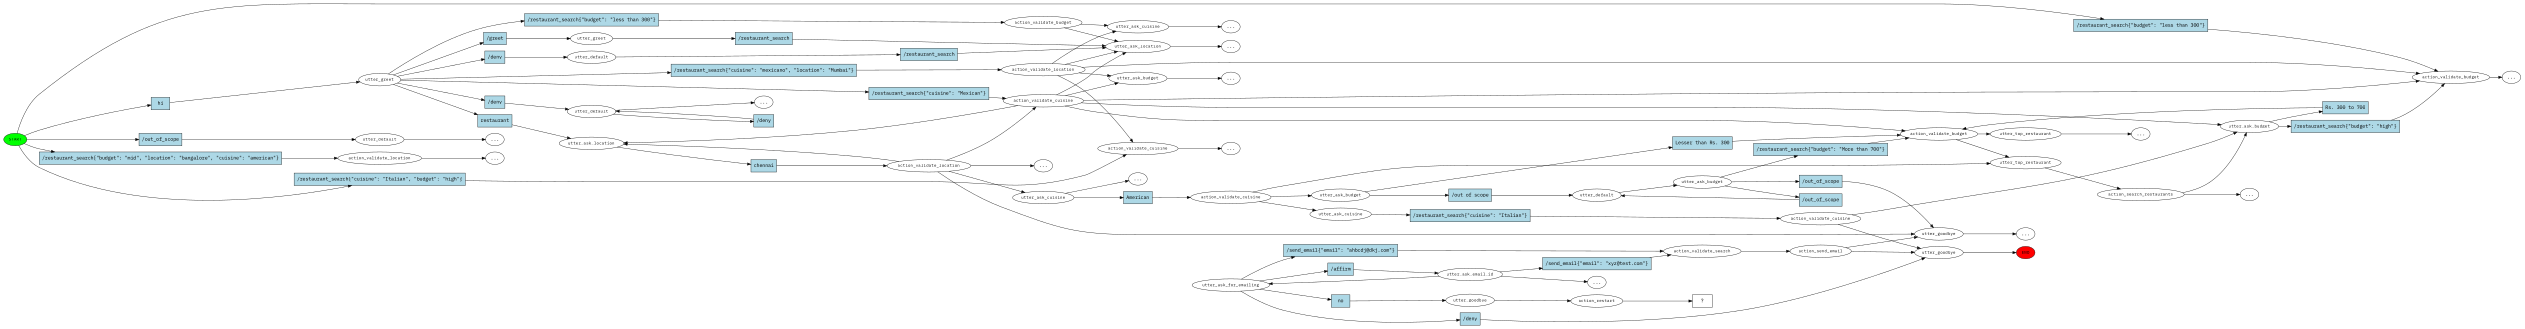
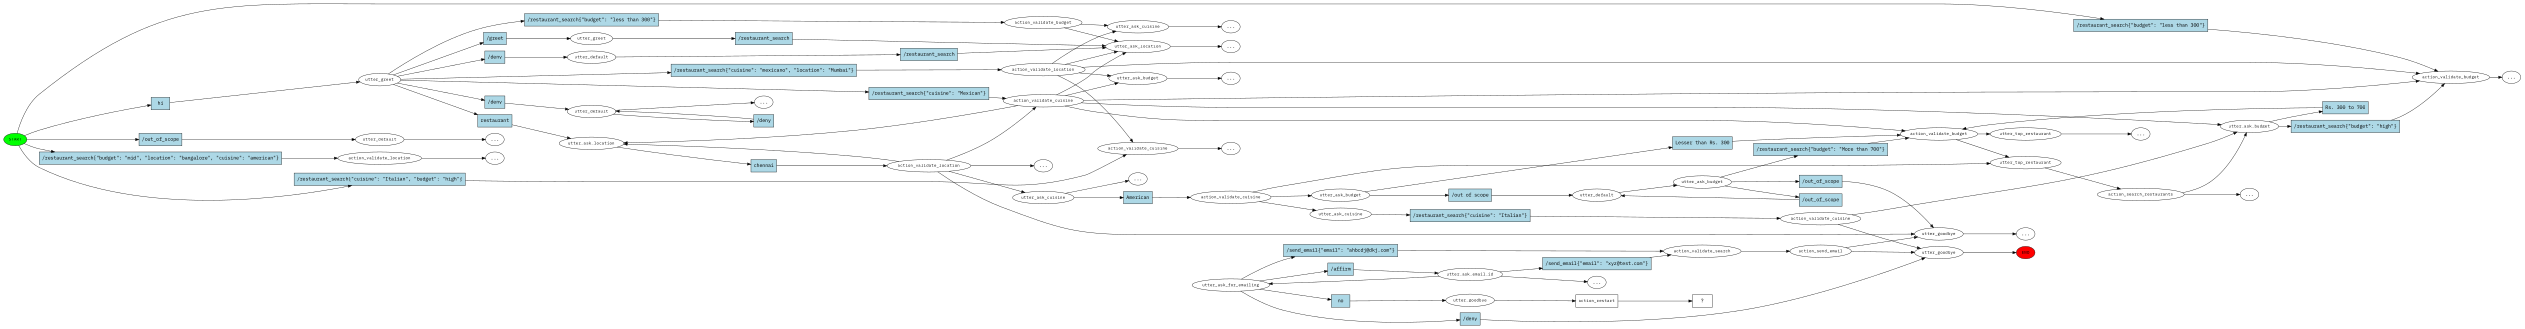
node "action_restart": shape ellipse -> box
